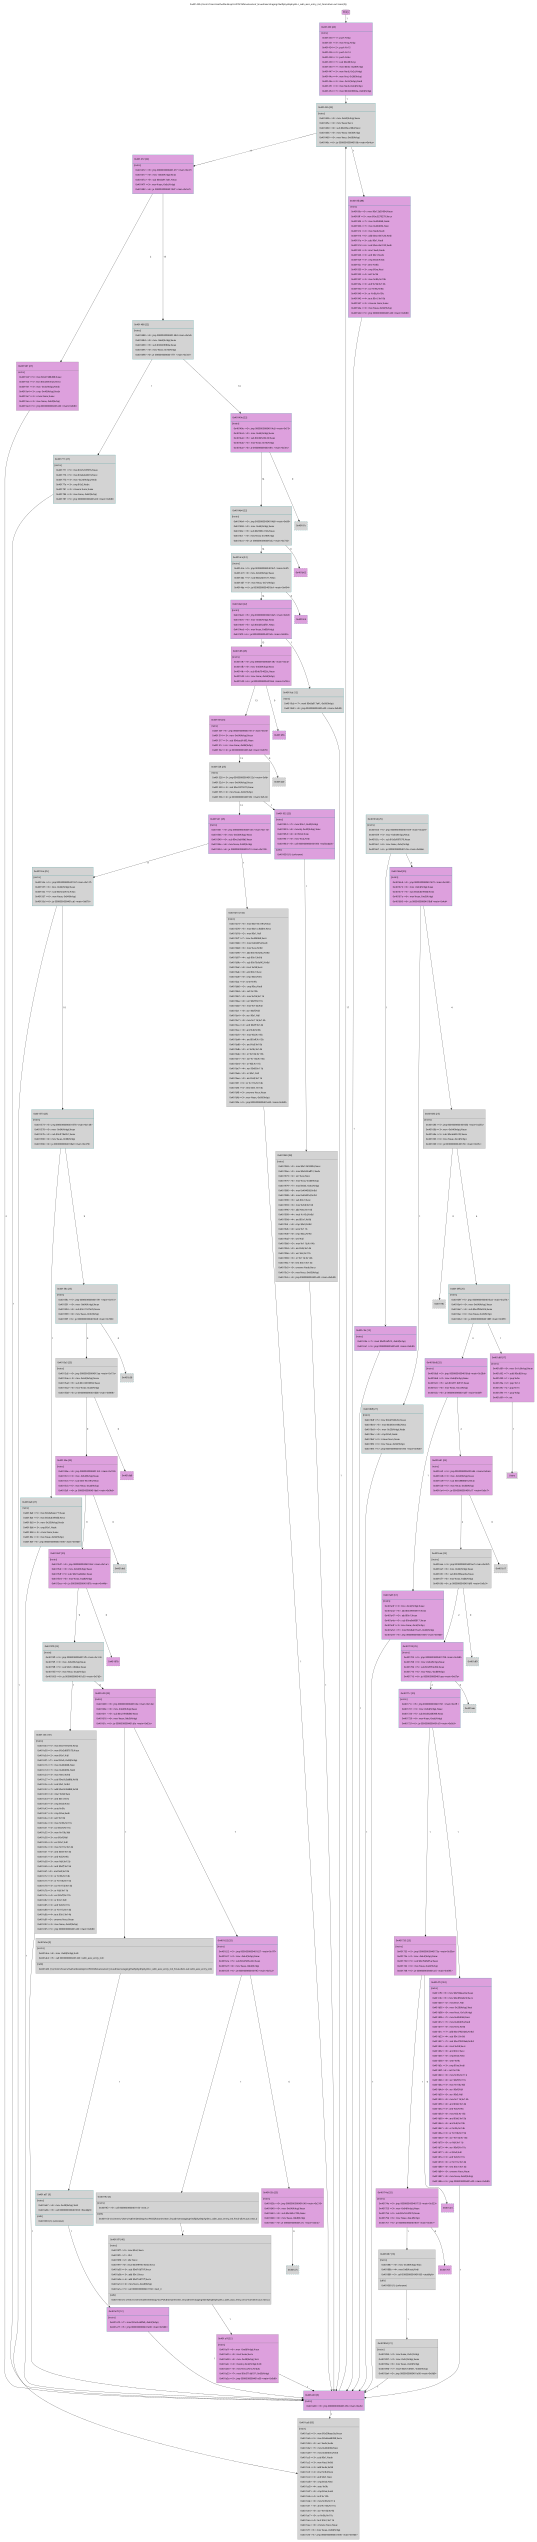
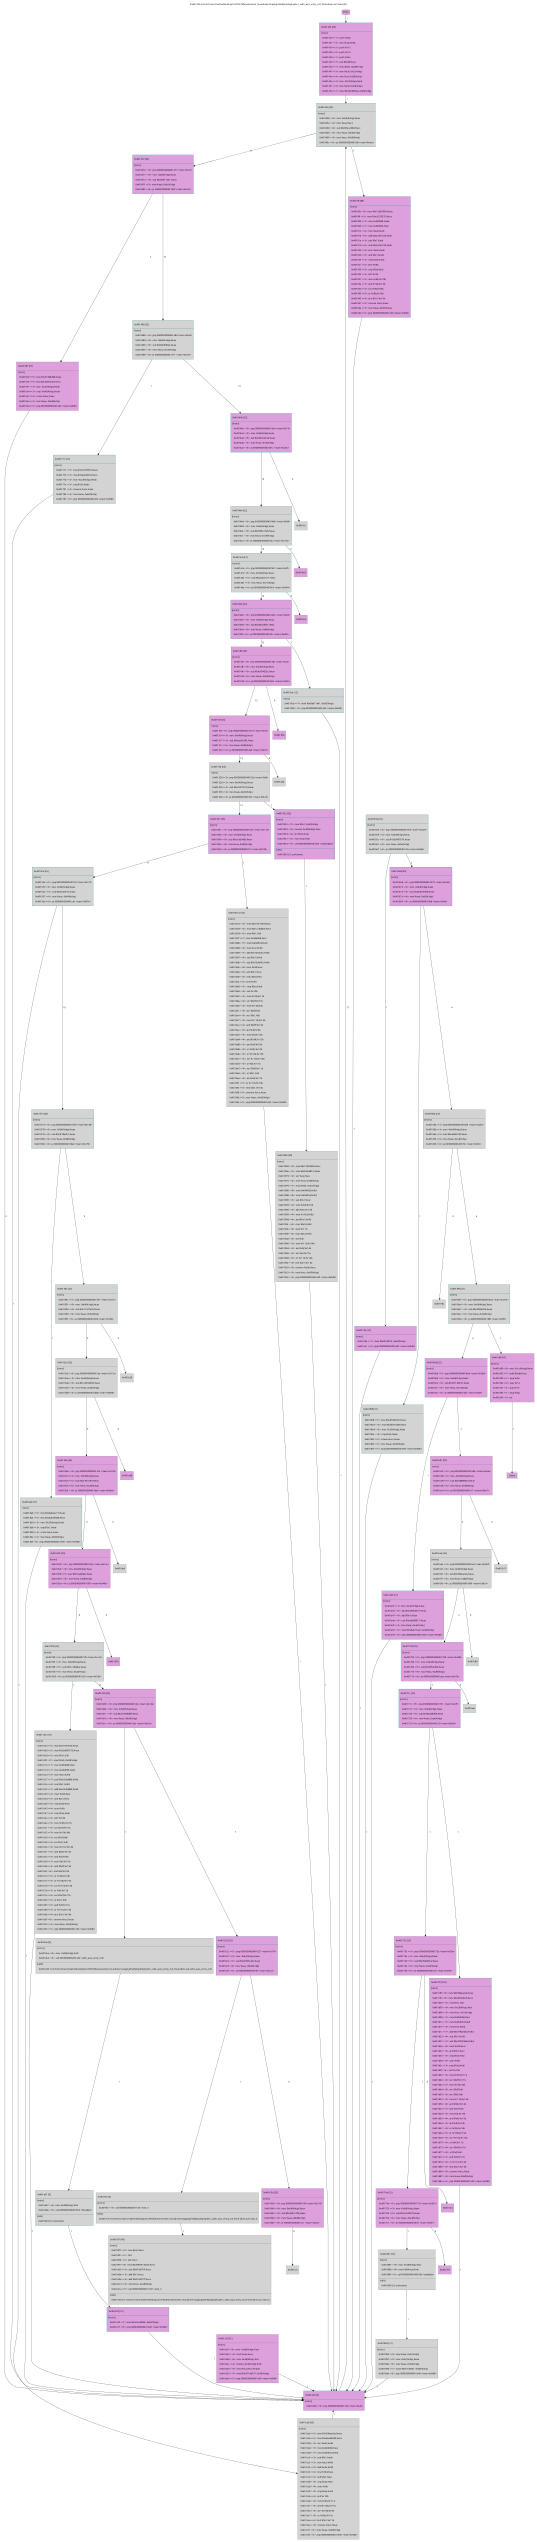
edge "0x4019f7 [40]" -> "0x401a1f [32]": removed, label "1"
edge "0x401e00 [5]" -> "0x401ca6 [83]": reversed
